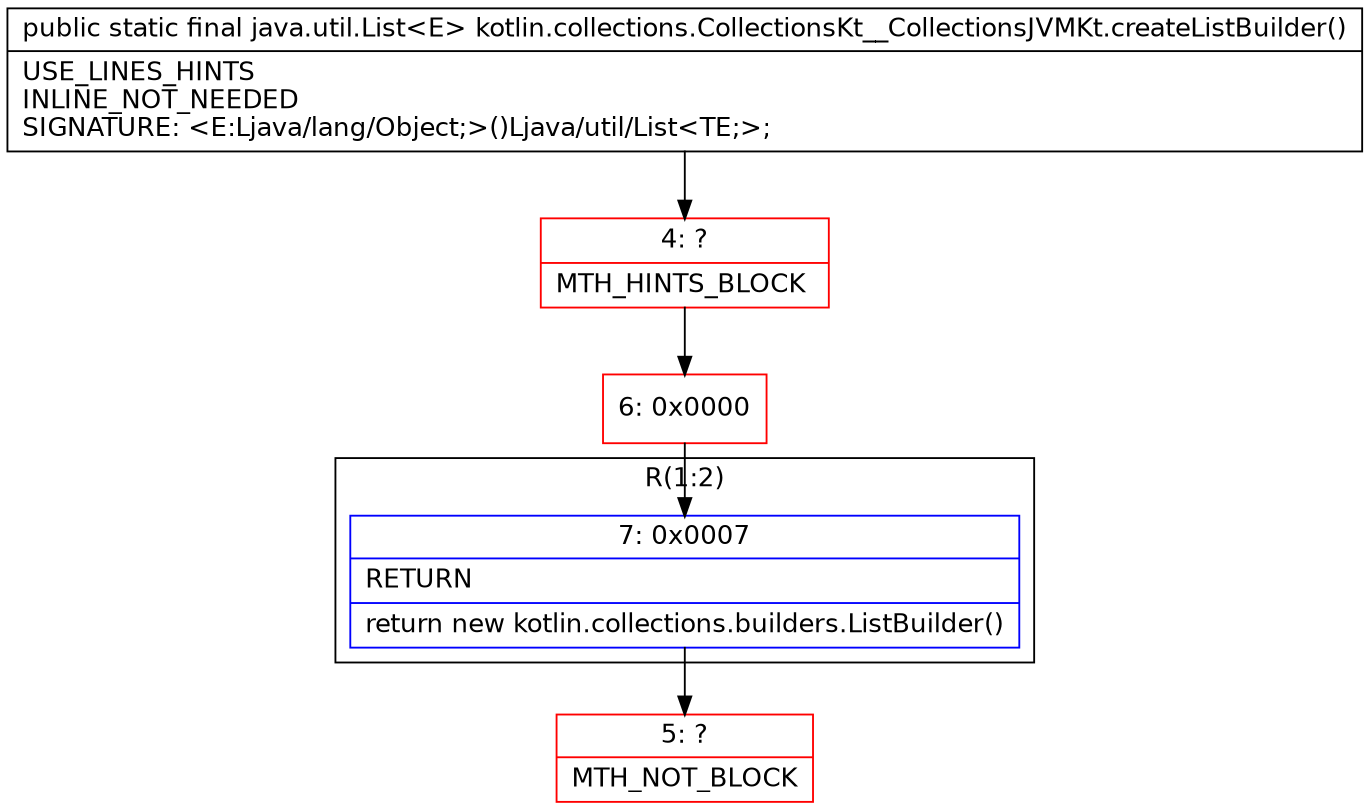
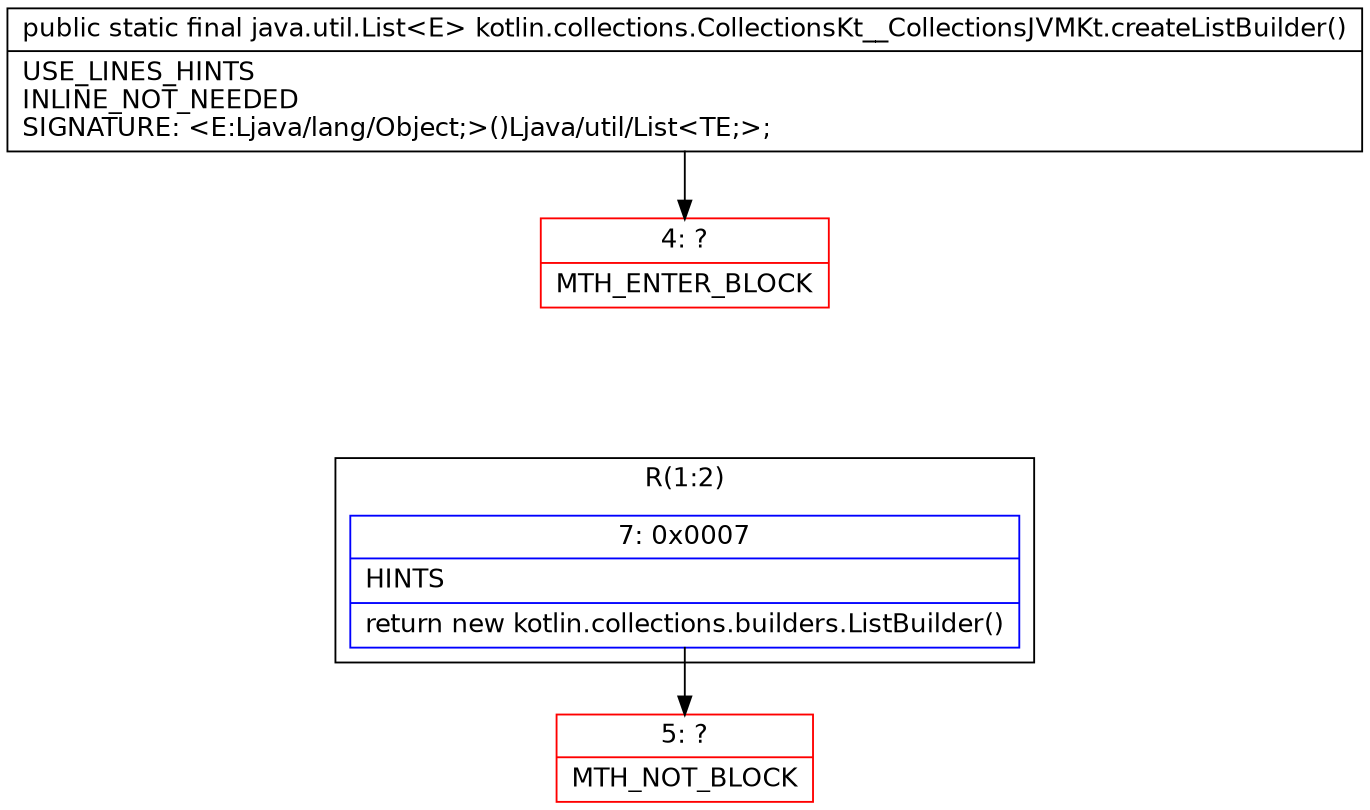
node "4: ?": text "MTH_HINTS_BLOCK" -> "MTH_ENTER_BLOCK"
node "6: 0x0000": removed
node "7: 0x0007": text "RETURN" -> "HINTS"
